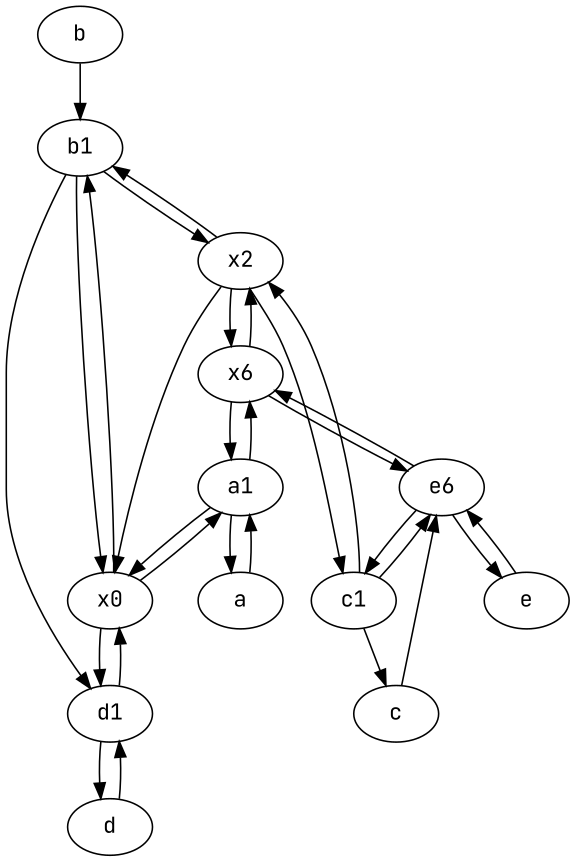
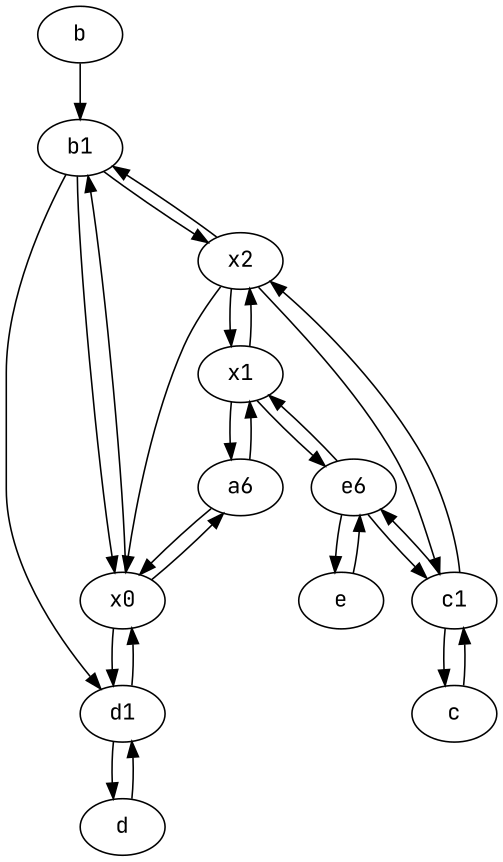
node "x6": label "x6" -> "x1"
node "a1": label "a1" -> "a6"
node "a": removed
edge "c" -> "e6": now "c" -> "c1"
